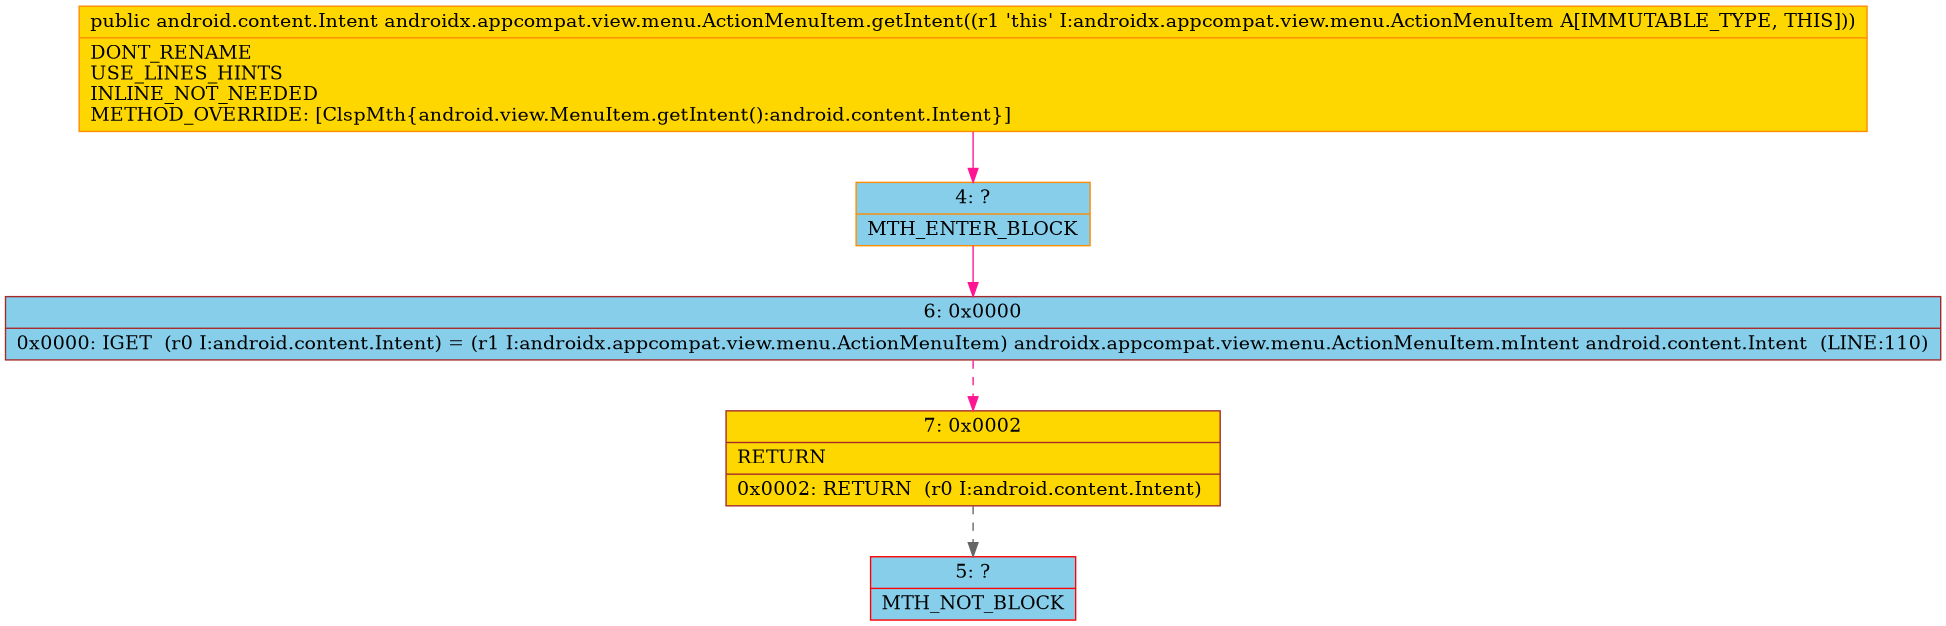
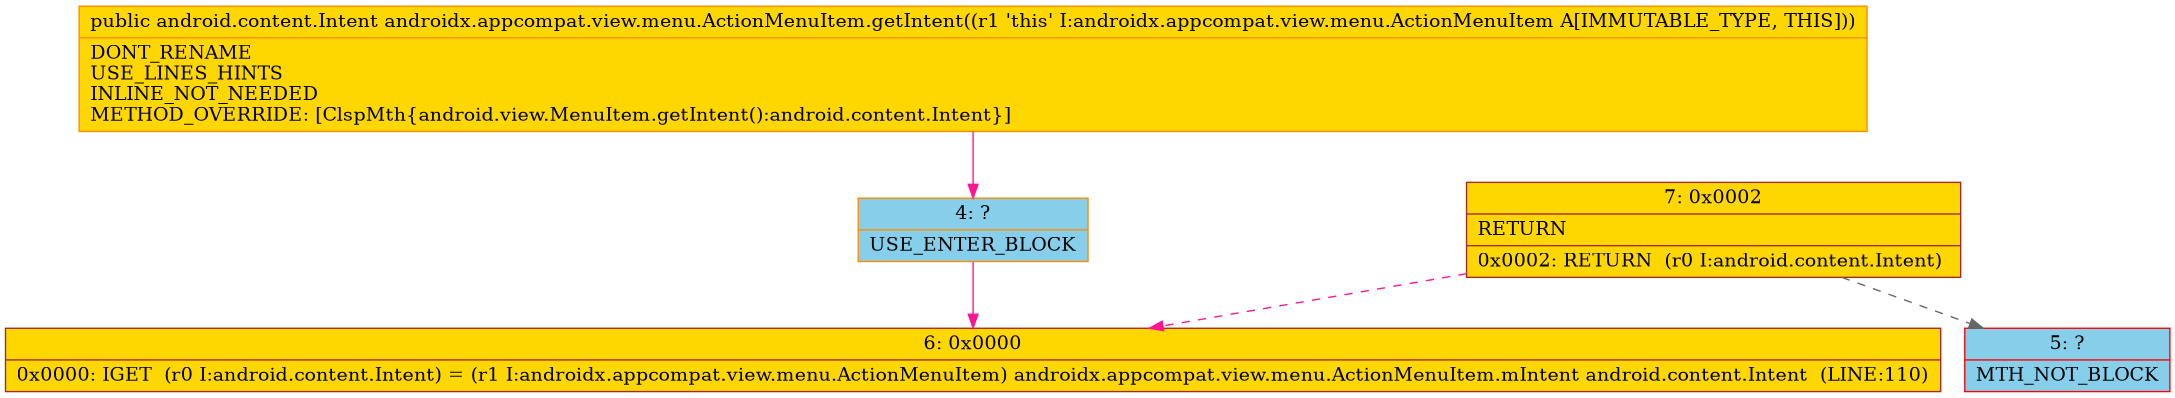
node "4: ?": text "MTH_ENTER_BLOCK" -> "USE_ENTER_BLOCK"
node "6: 0x0000": fillcolor skyblue -> gold
edge "6: 0x0000" -> "7: 0x0002": reversed
